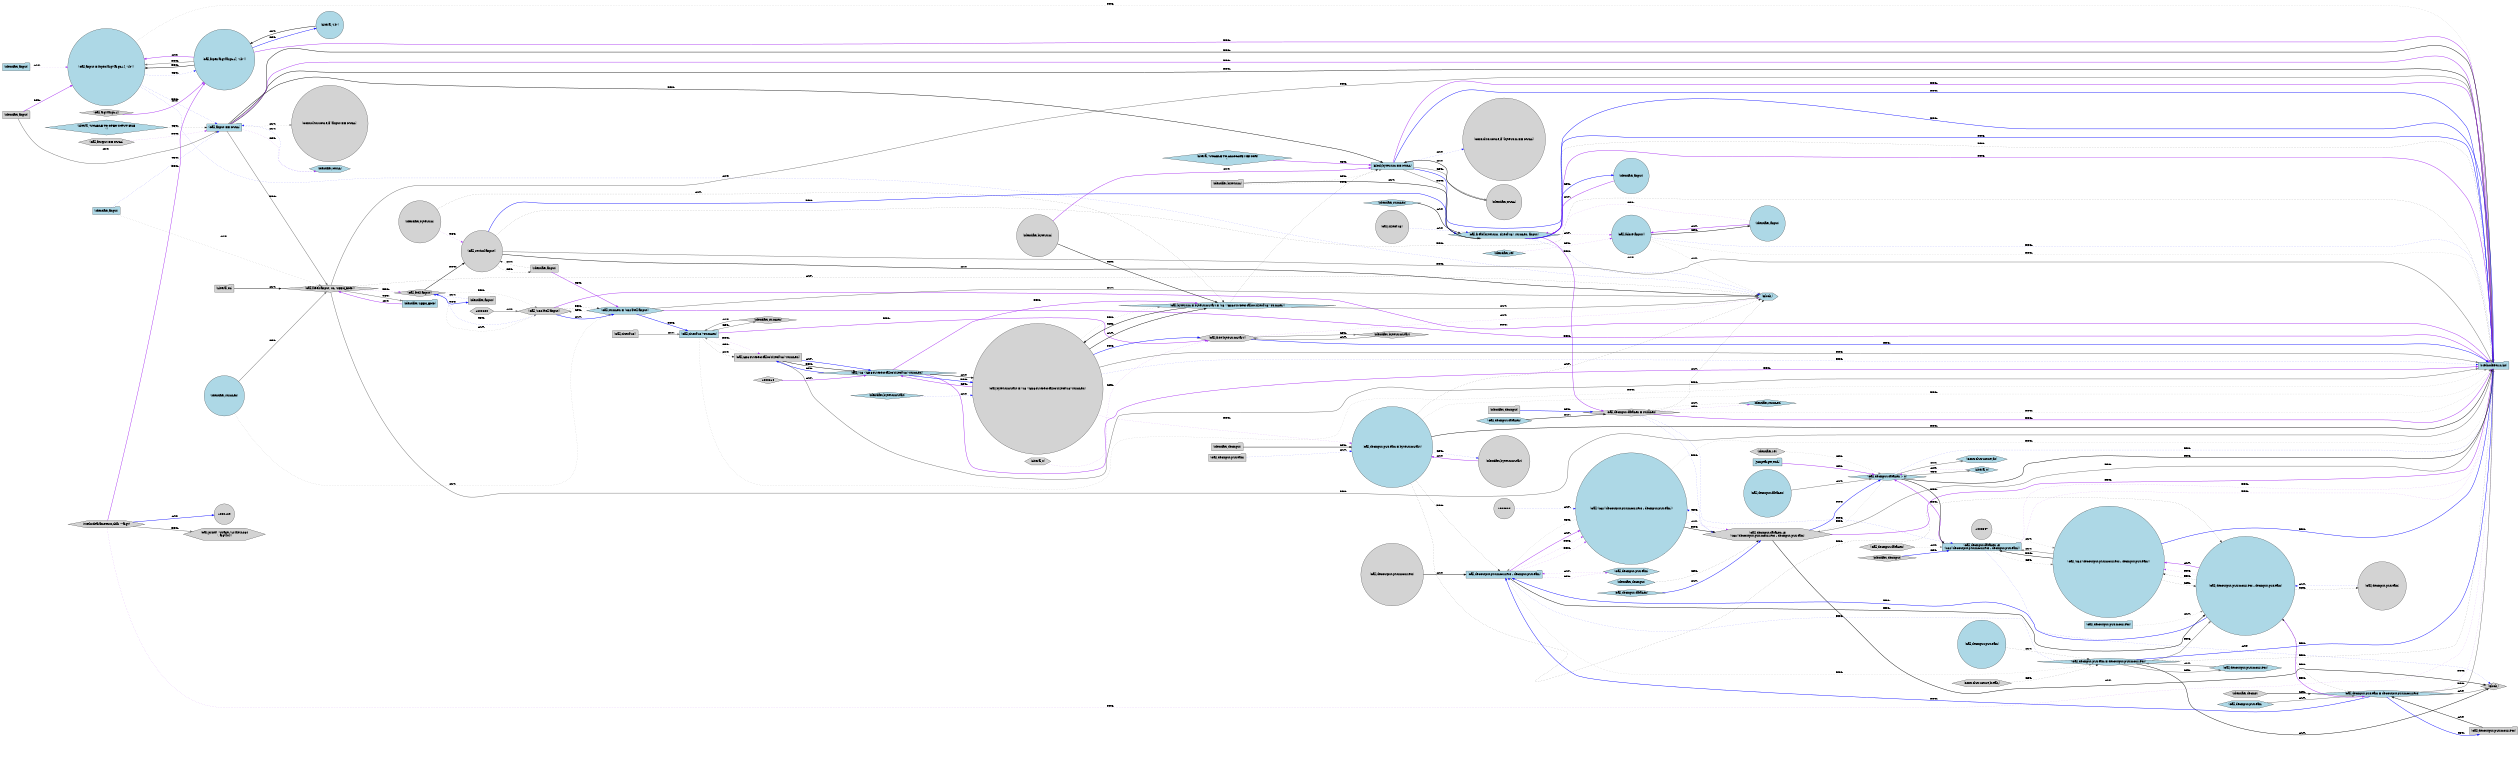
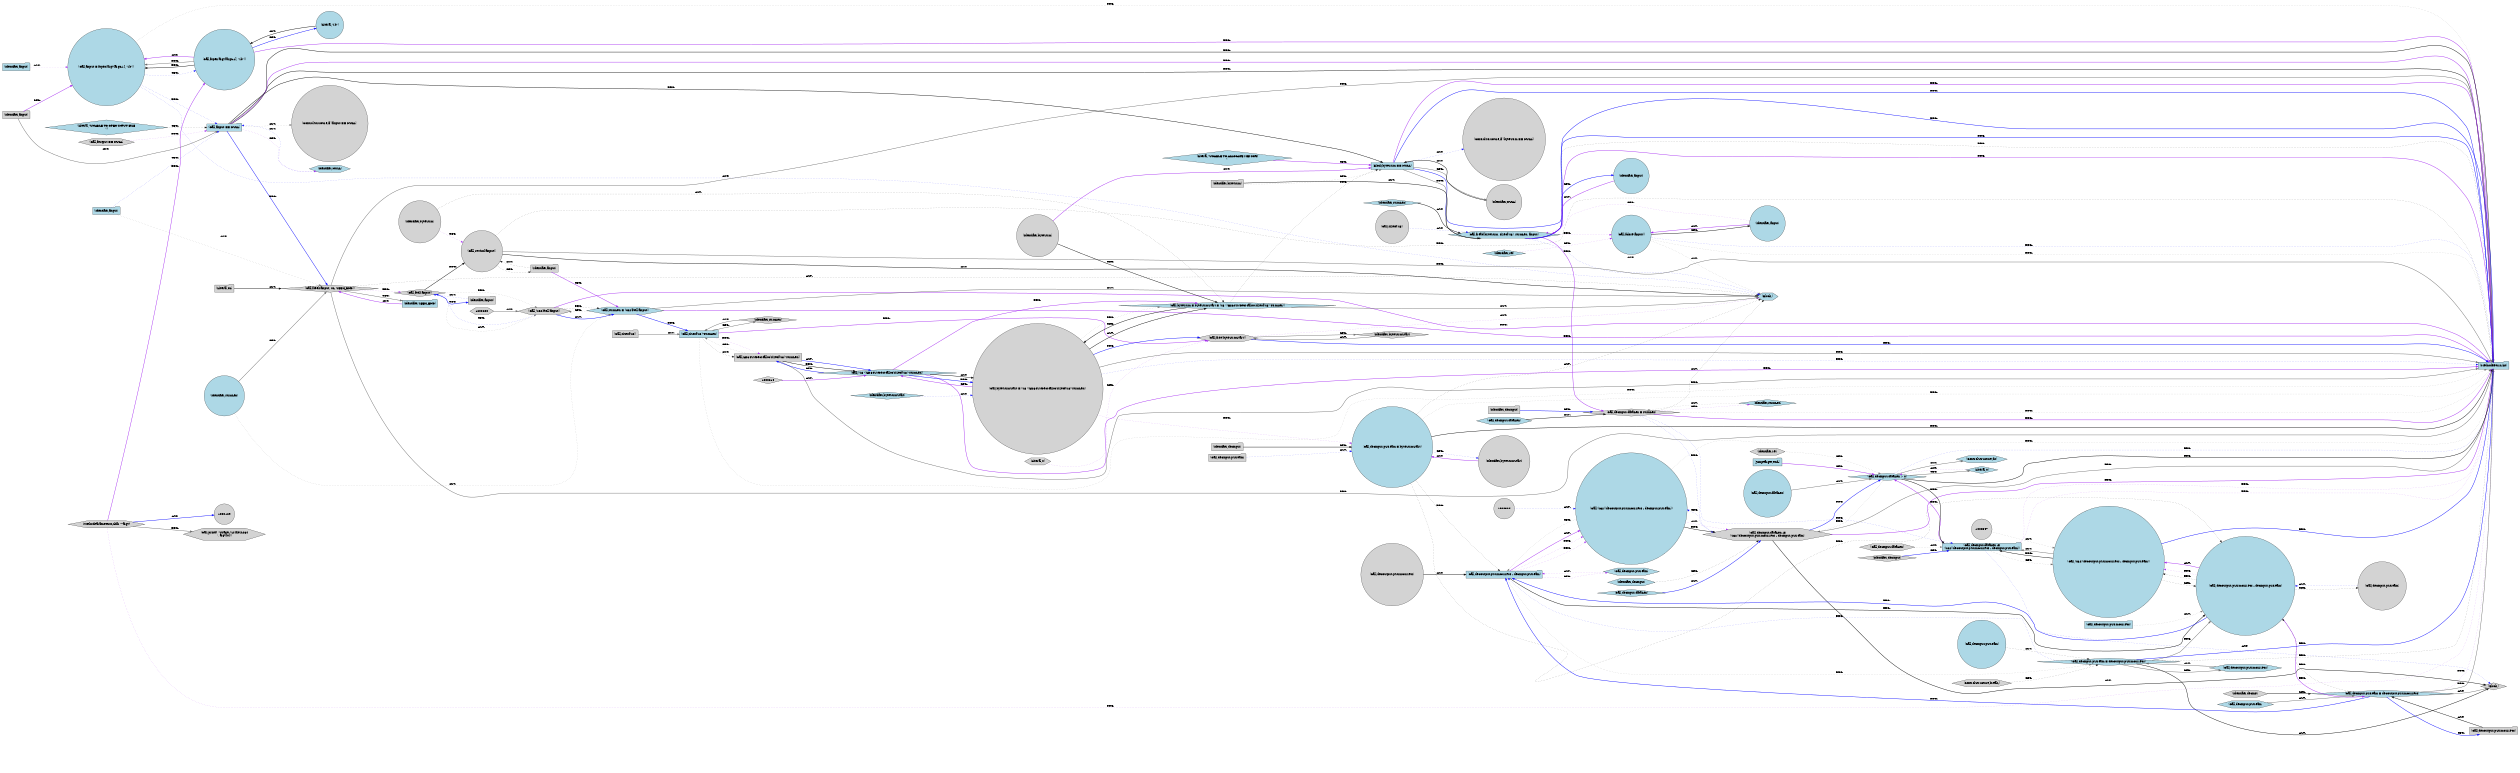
node "(Call,argv[argc-1])": removed
edge "(Call,rewind(finput))" -> "(Call,fread(byteStrm, sizeof(u8), strmLen, finput))": removed, label "DDG:"
edge "(Call,finput == NULL)" -> "(Call,fseek(finput, 0L, SEEK_END))": color gray40 -> blue
edge "(Call,fread(byteStrm, sizeof(u8), strmLen, finput))" -> "(Call,fclose(finput))": label "AST: " -> "DDG: "
